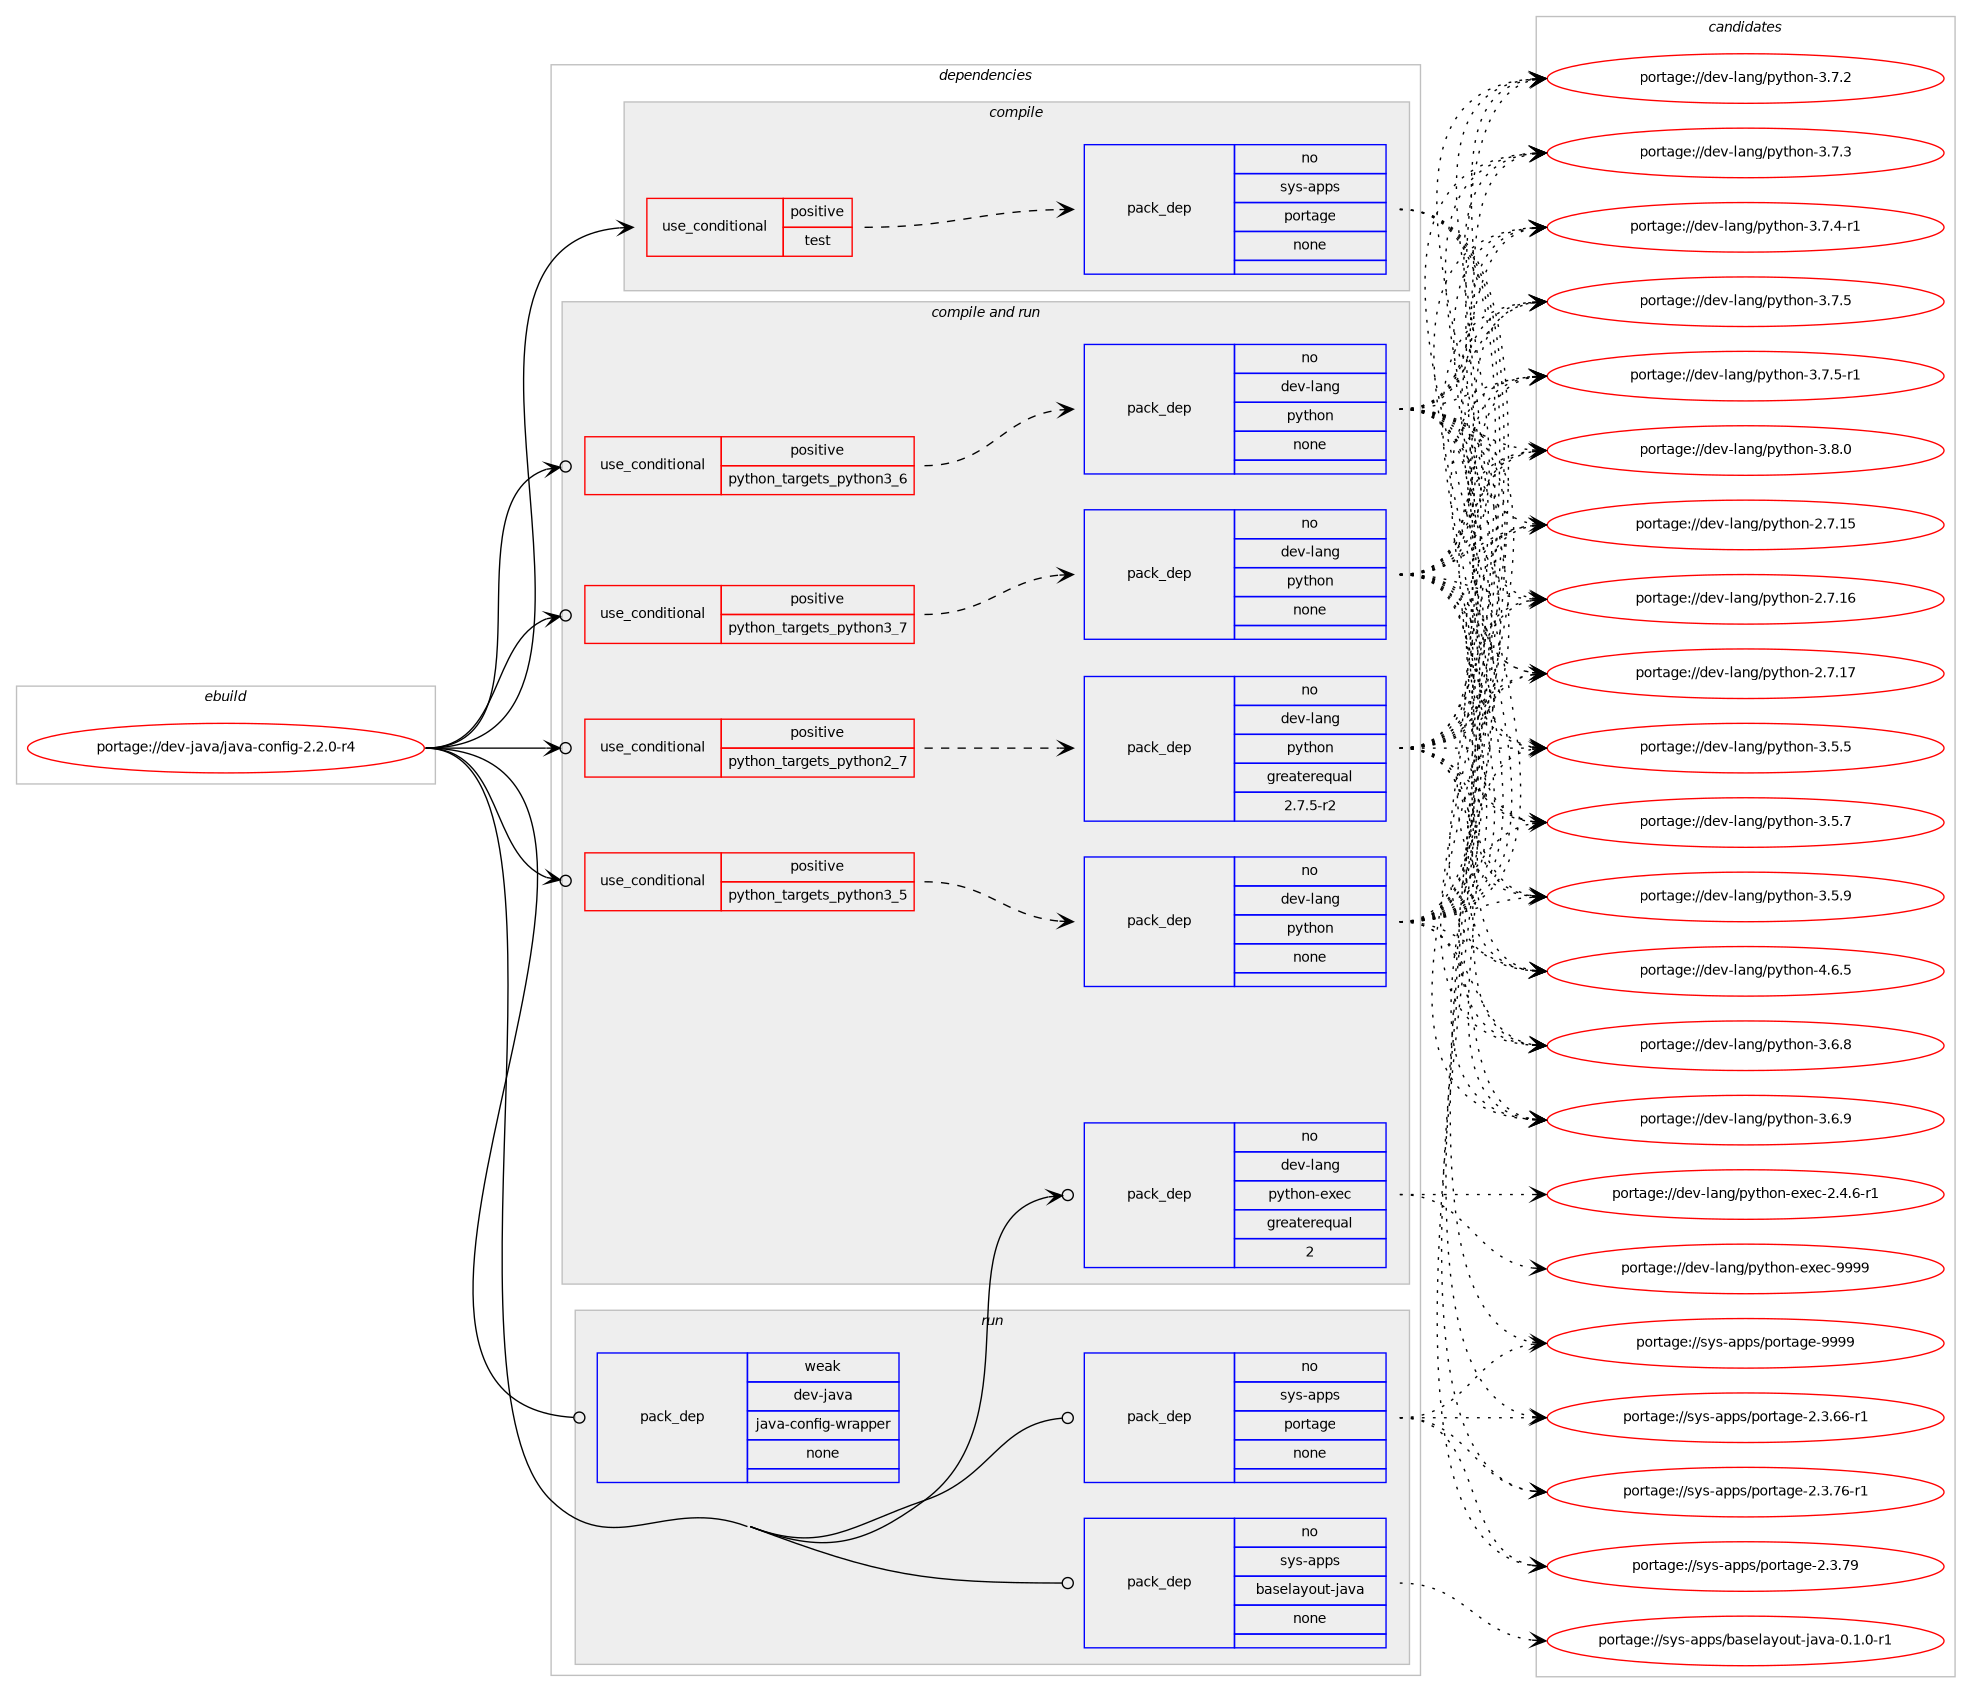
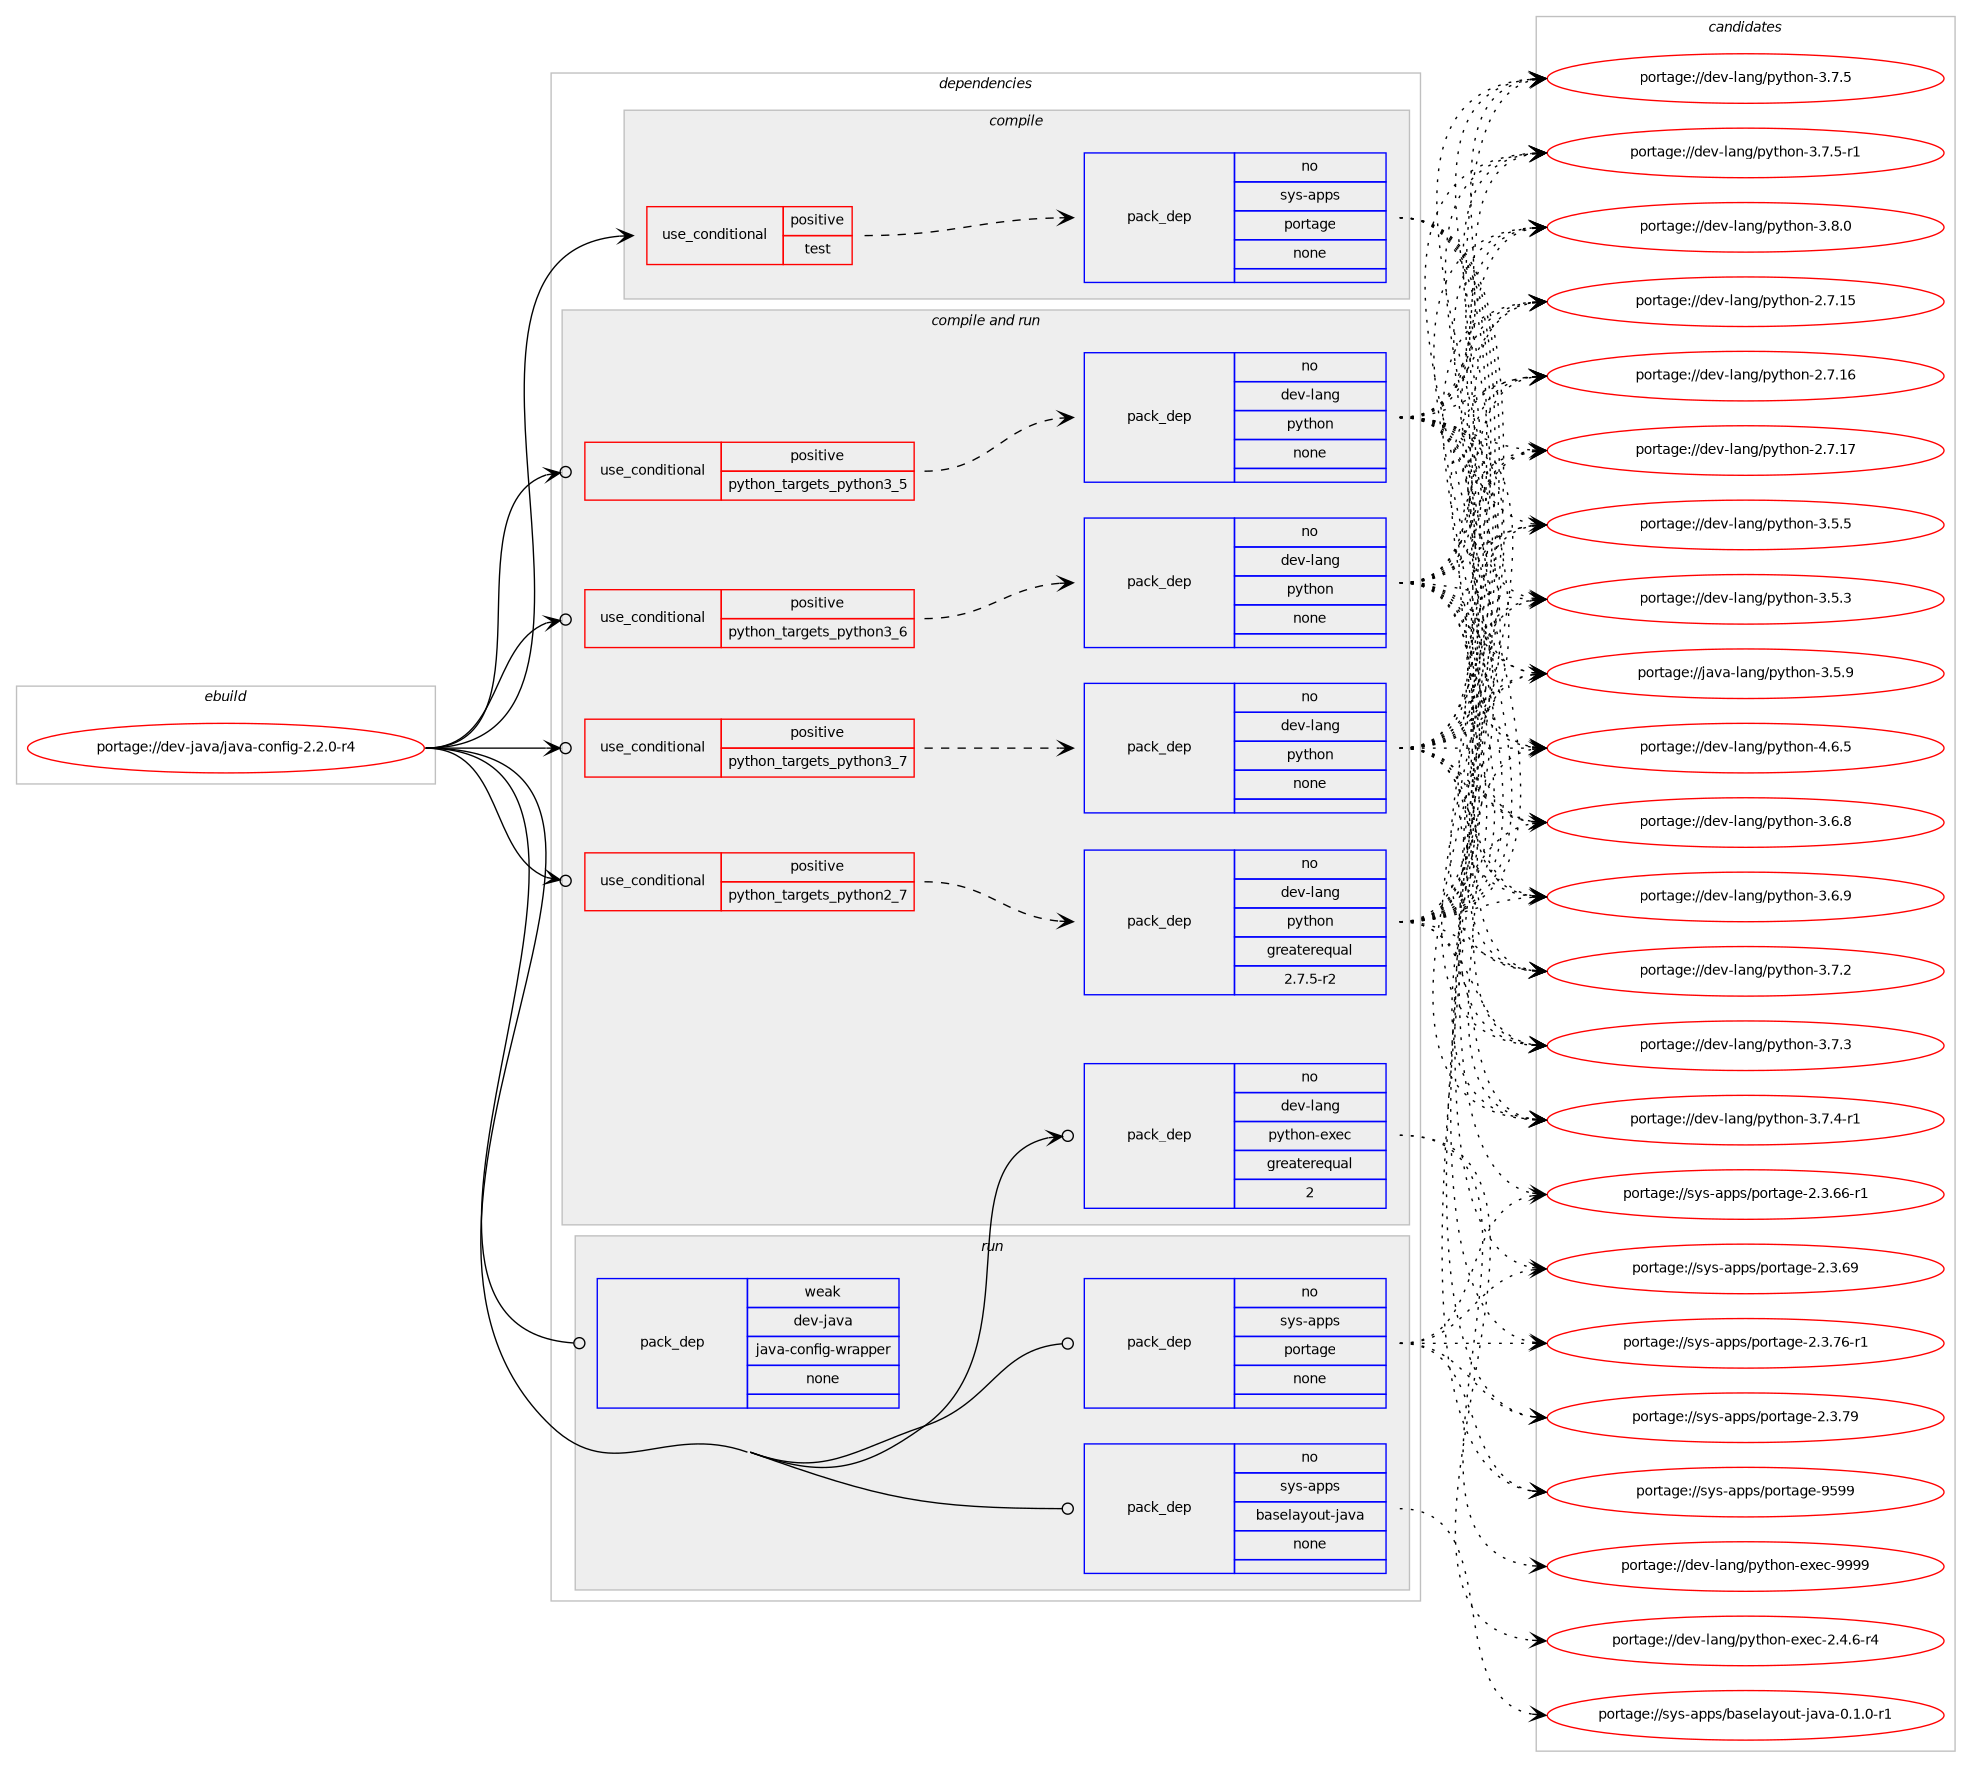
node "portage://dev-lang/python-3.5.7": label "portage://dev-lang/python-3.5.7" -> "portage://dev-lang/python-3.5.3"
node "portage://dev-lang/python-3.5.9": label "portage://dev-lang/python-3.5.9" -> "portage://java-lang/python-3.5.9"
node "portage://dev-lang/python-exec-2.4.6-r1": label "portage://dev-lang/python-exec-2.4.6-r1" -> "portage://dev-lang/python-exec-2.4.6-r4"
node "portage://sys-apps/portage-2.3.69": added
node "portage://sys-apps/portage-9999": label "portage://sys-apps/portage-9999" -> "portage://sys-apps/portage-9599"
